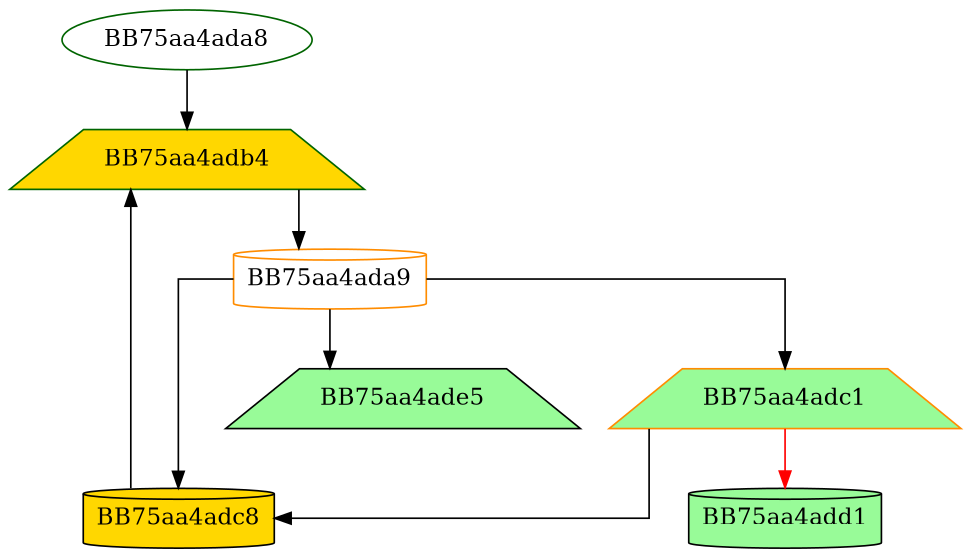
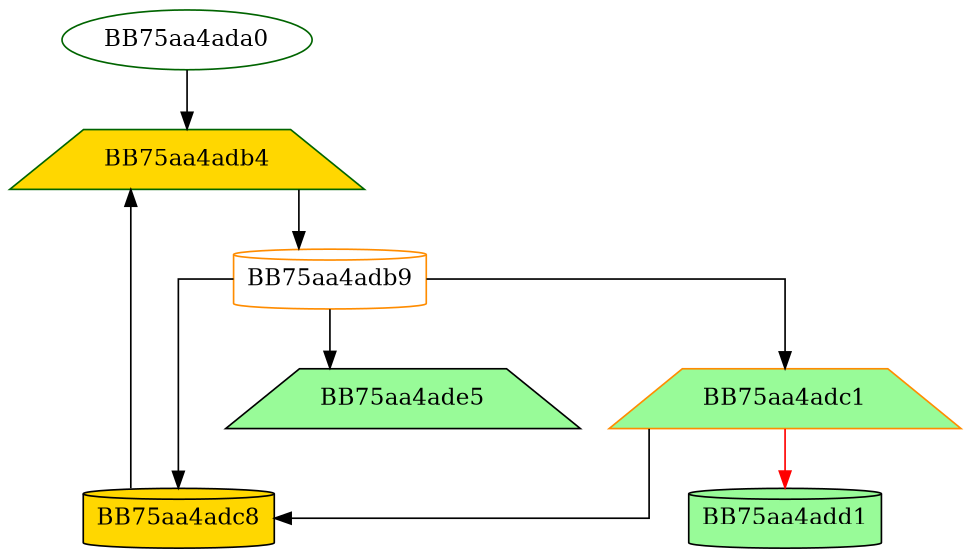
node "BB75aa4ada8": label "BB75aa4ada8" -> "BB75aa4ada0"
node "BB75aa4ada9": label "BB75aa4ada9" -> "BB75aa4adb9"
